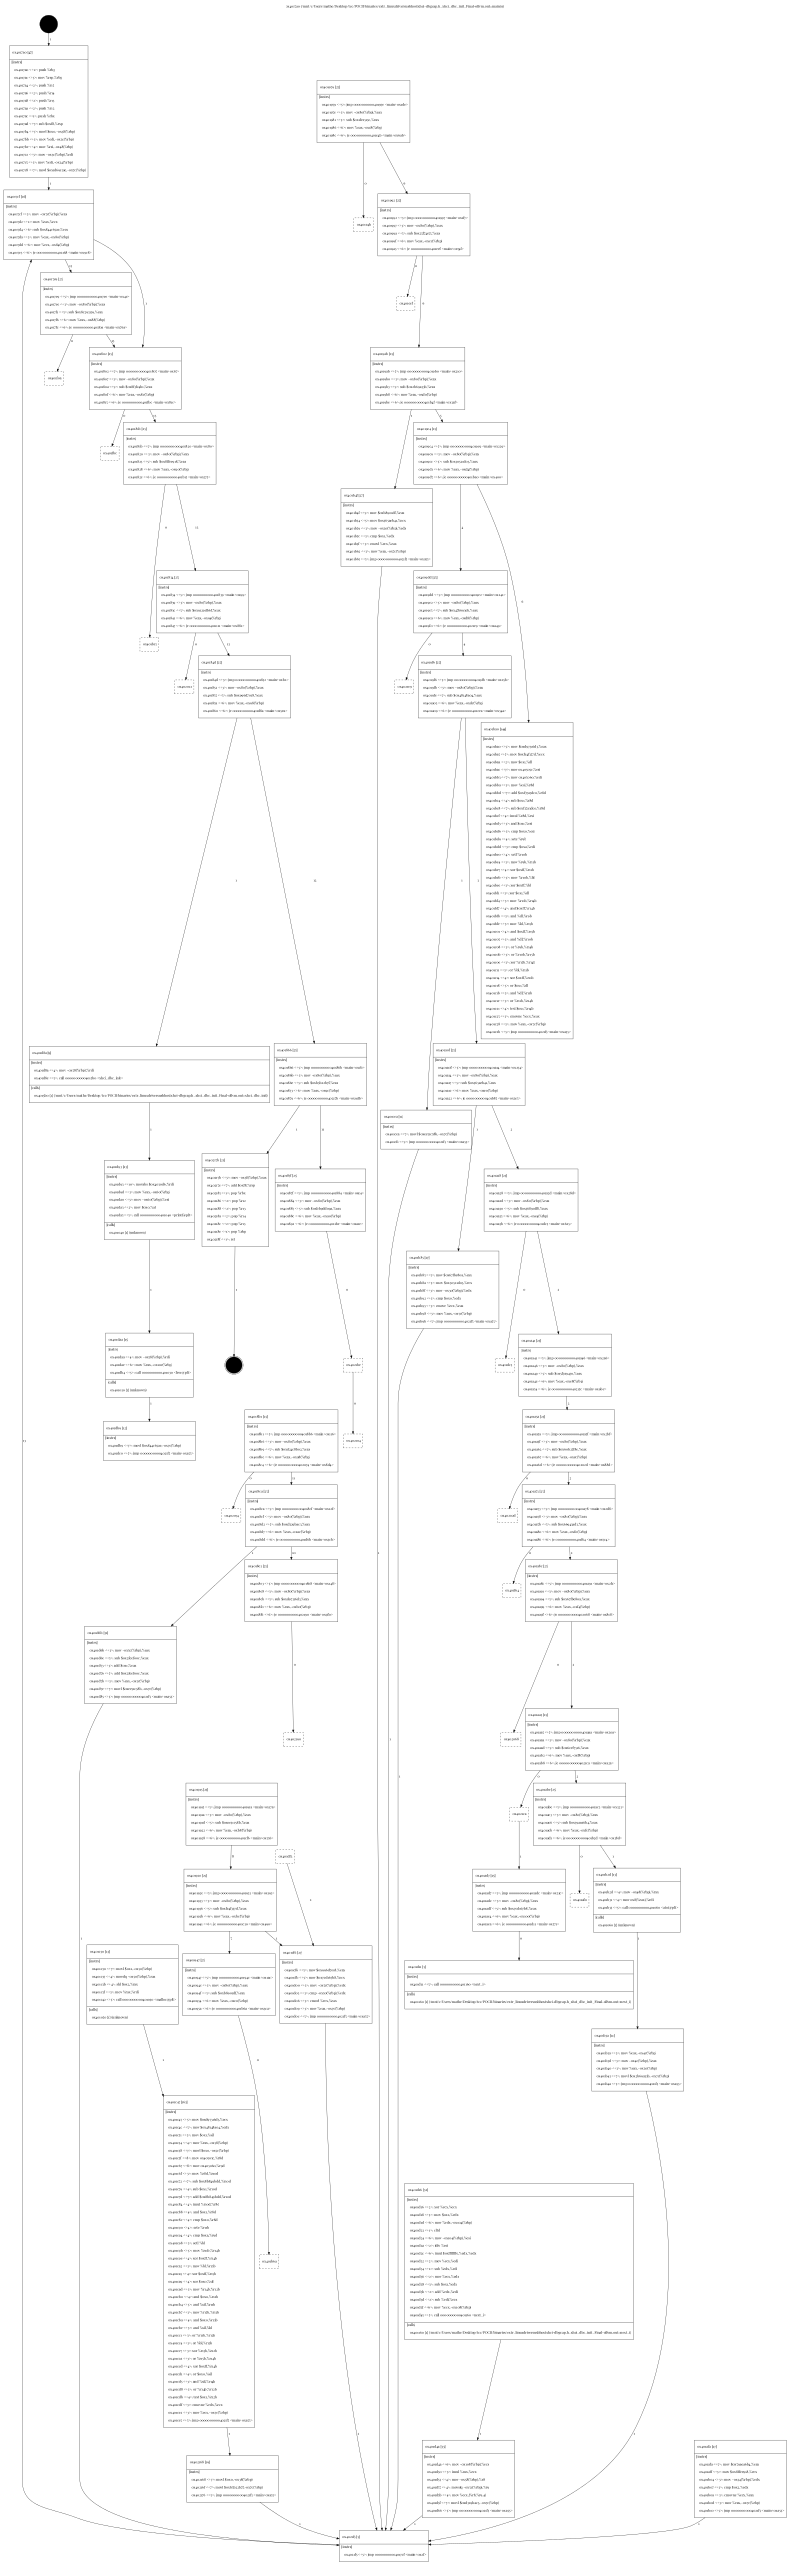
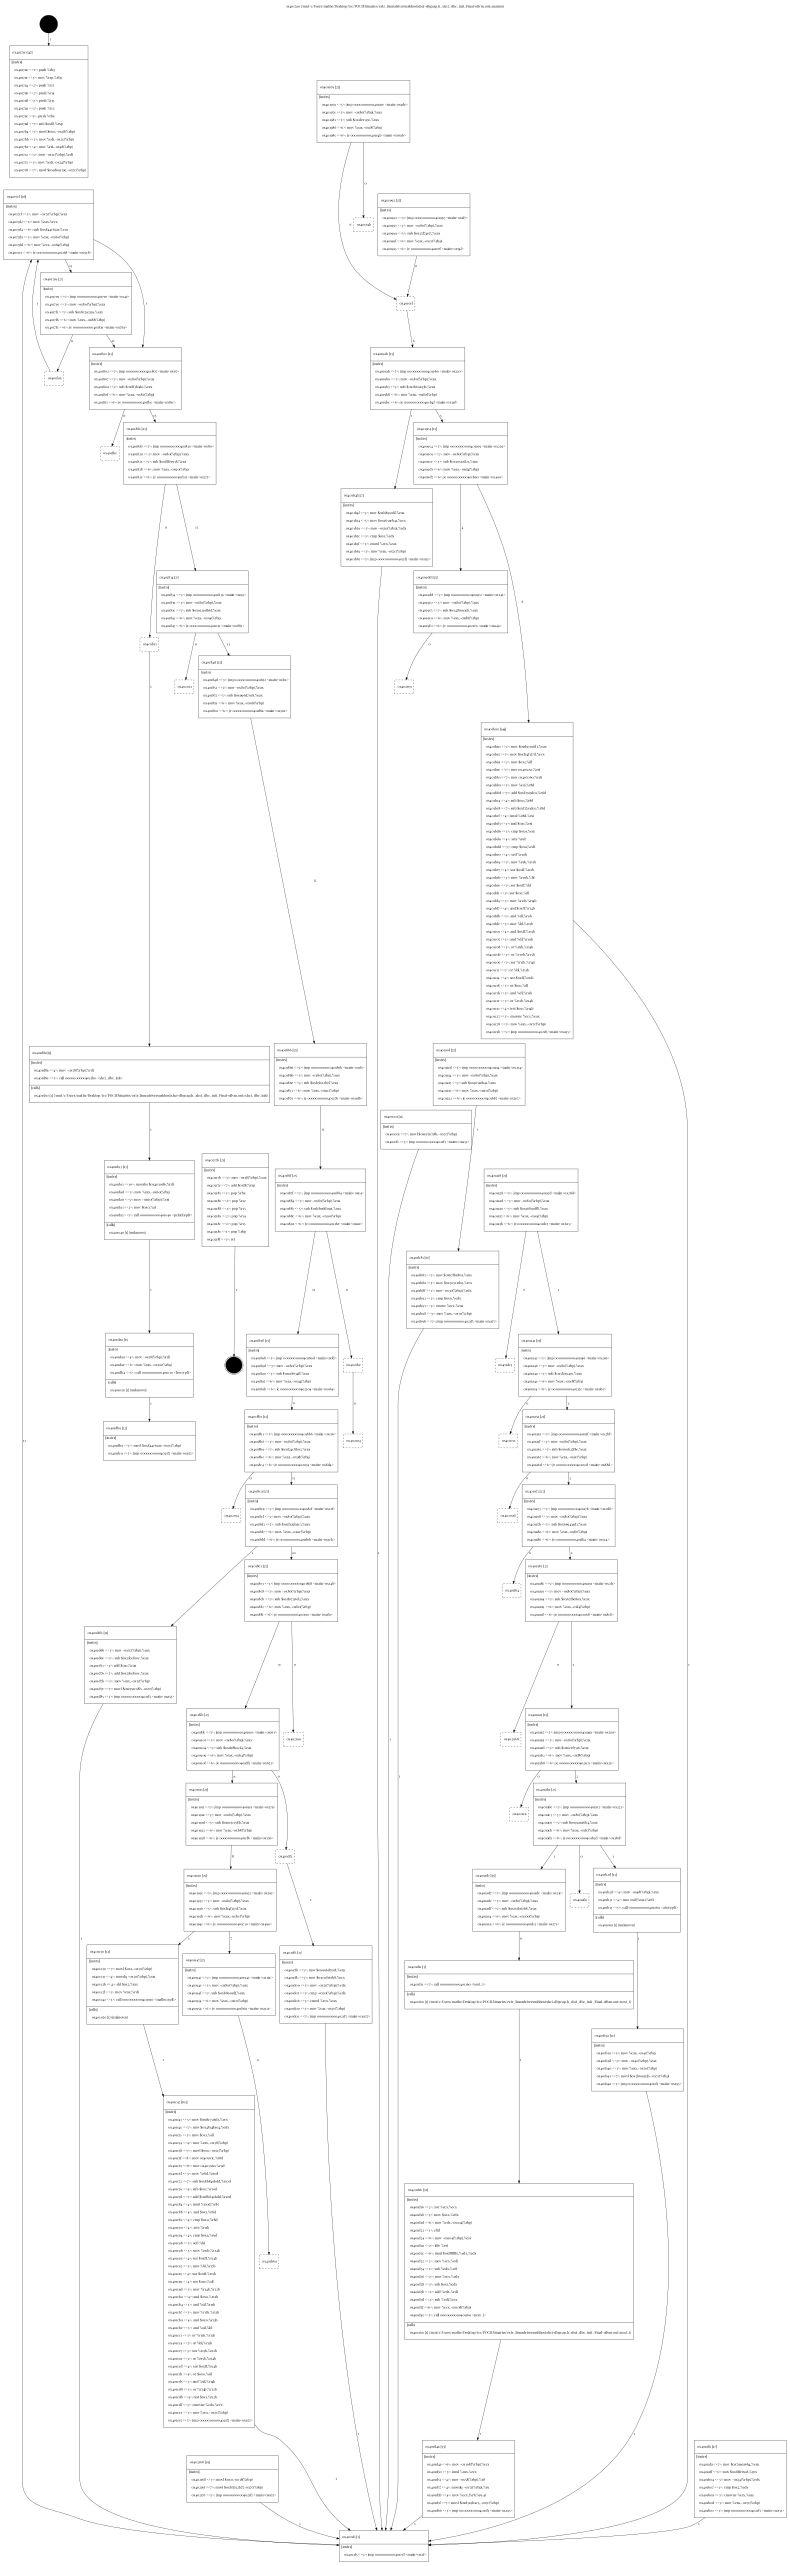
edge "0x401979 [25]" -> "0x401992 [25]": now "0x401979 [25]" -> "0x401eef"
edge "0x4017a0 [47]" -> "0x4017cf [26]": now "0x401f0a" -> "0x4017cf [26]"
edge "0x401992 [25]" -> "0x4019ab [25]": now "0x401eef" -> "0x4019ab [25]"
node "0x4019f6 [25]": removed
edge "0x40184d [25]" -> "0x401d8a [9]": now "0x401b15" -> "0x401d8a [9]"
edge "0x401866 [25]" -> "0x40217b [21]": removed, label "1"
edge "0x401a0f [25]" -> "0x401a28 [25]": removed, label "2"
node "0x401898 [25]": added
node "0x40215c": added
node "0x4018fc [25]": added
edge "0x401ba0 [144]" -> "0x4021f5 [5]": added, label "1"
edge "0x4021ca" -> "0x401ad7 [25]": now "0x401abe [25]" -> "0x401ad7 [25]"
edge "0x40192e [25]" -> "0x401cf6 [27]": now "0x40192e [25]" -> "0x401c30 [23]"
edge "0x401d11 [5]" -> "0x401d16 [52]": added, label "1"
edge "0x401c47 [163]" -> "0x402168 [19]": now "0x401c47 [163]" -> "0x4021f5 [5]"
